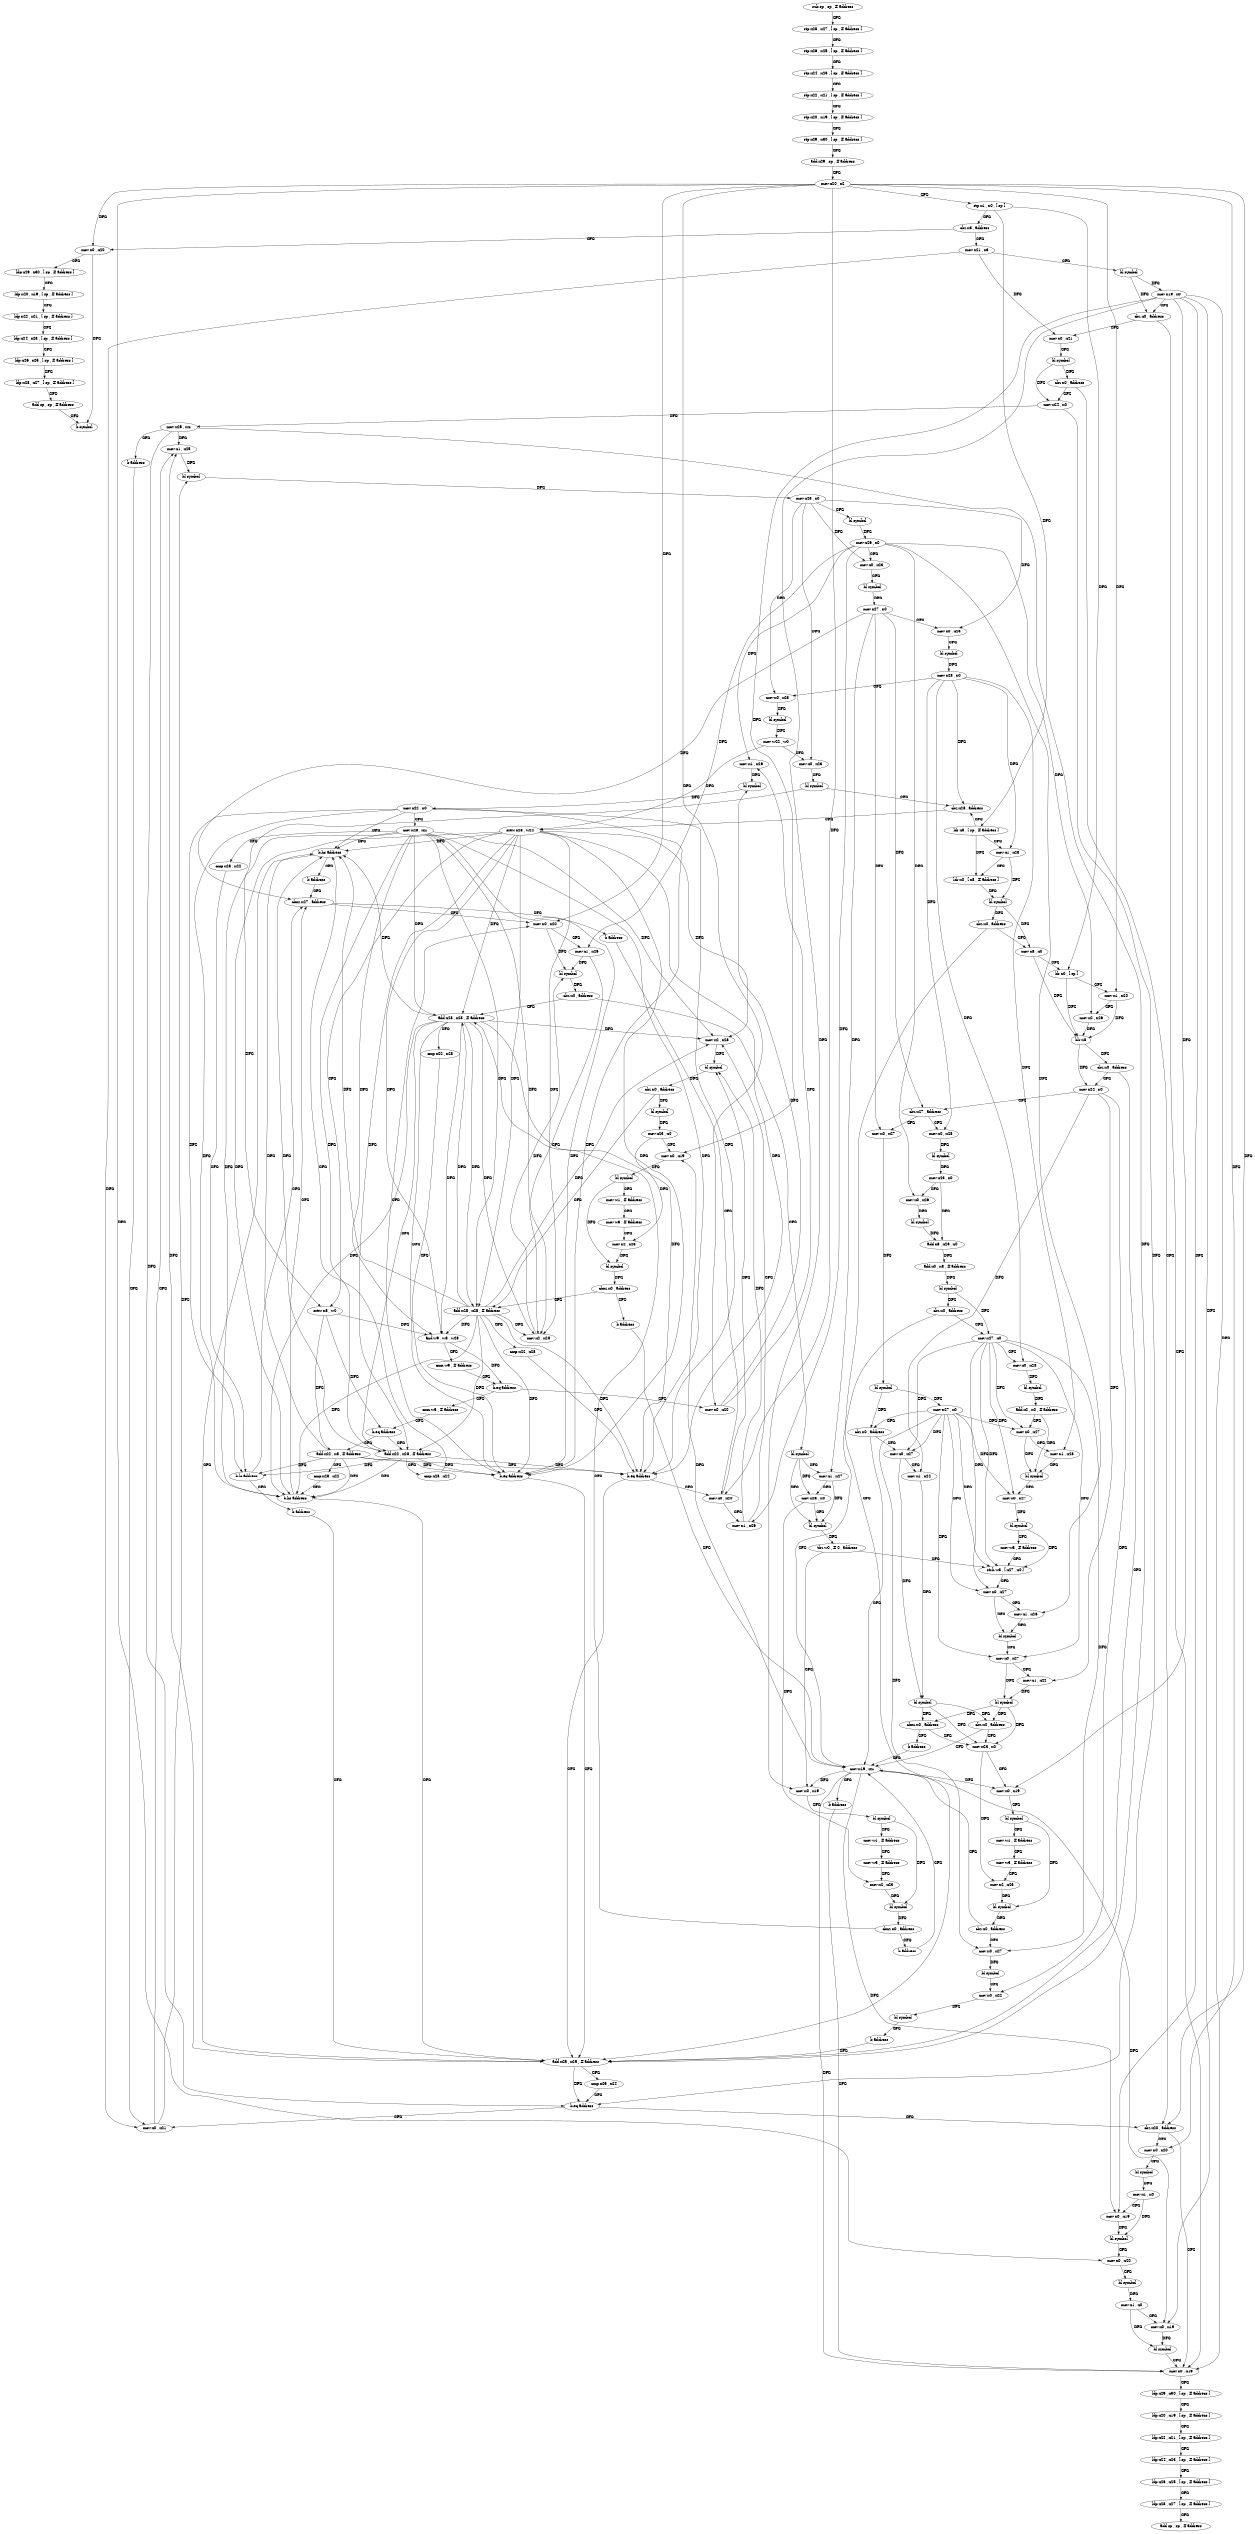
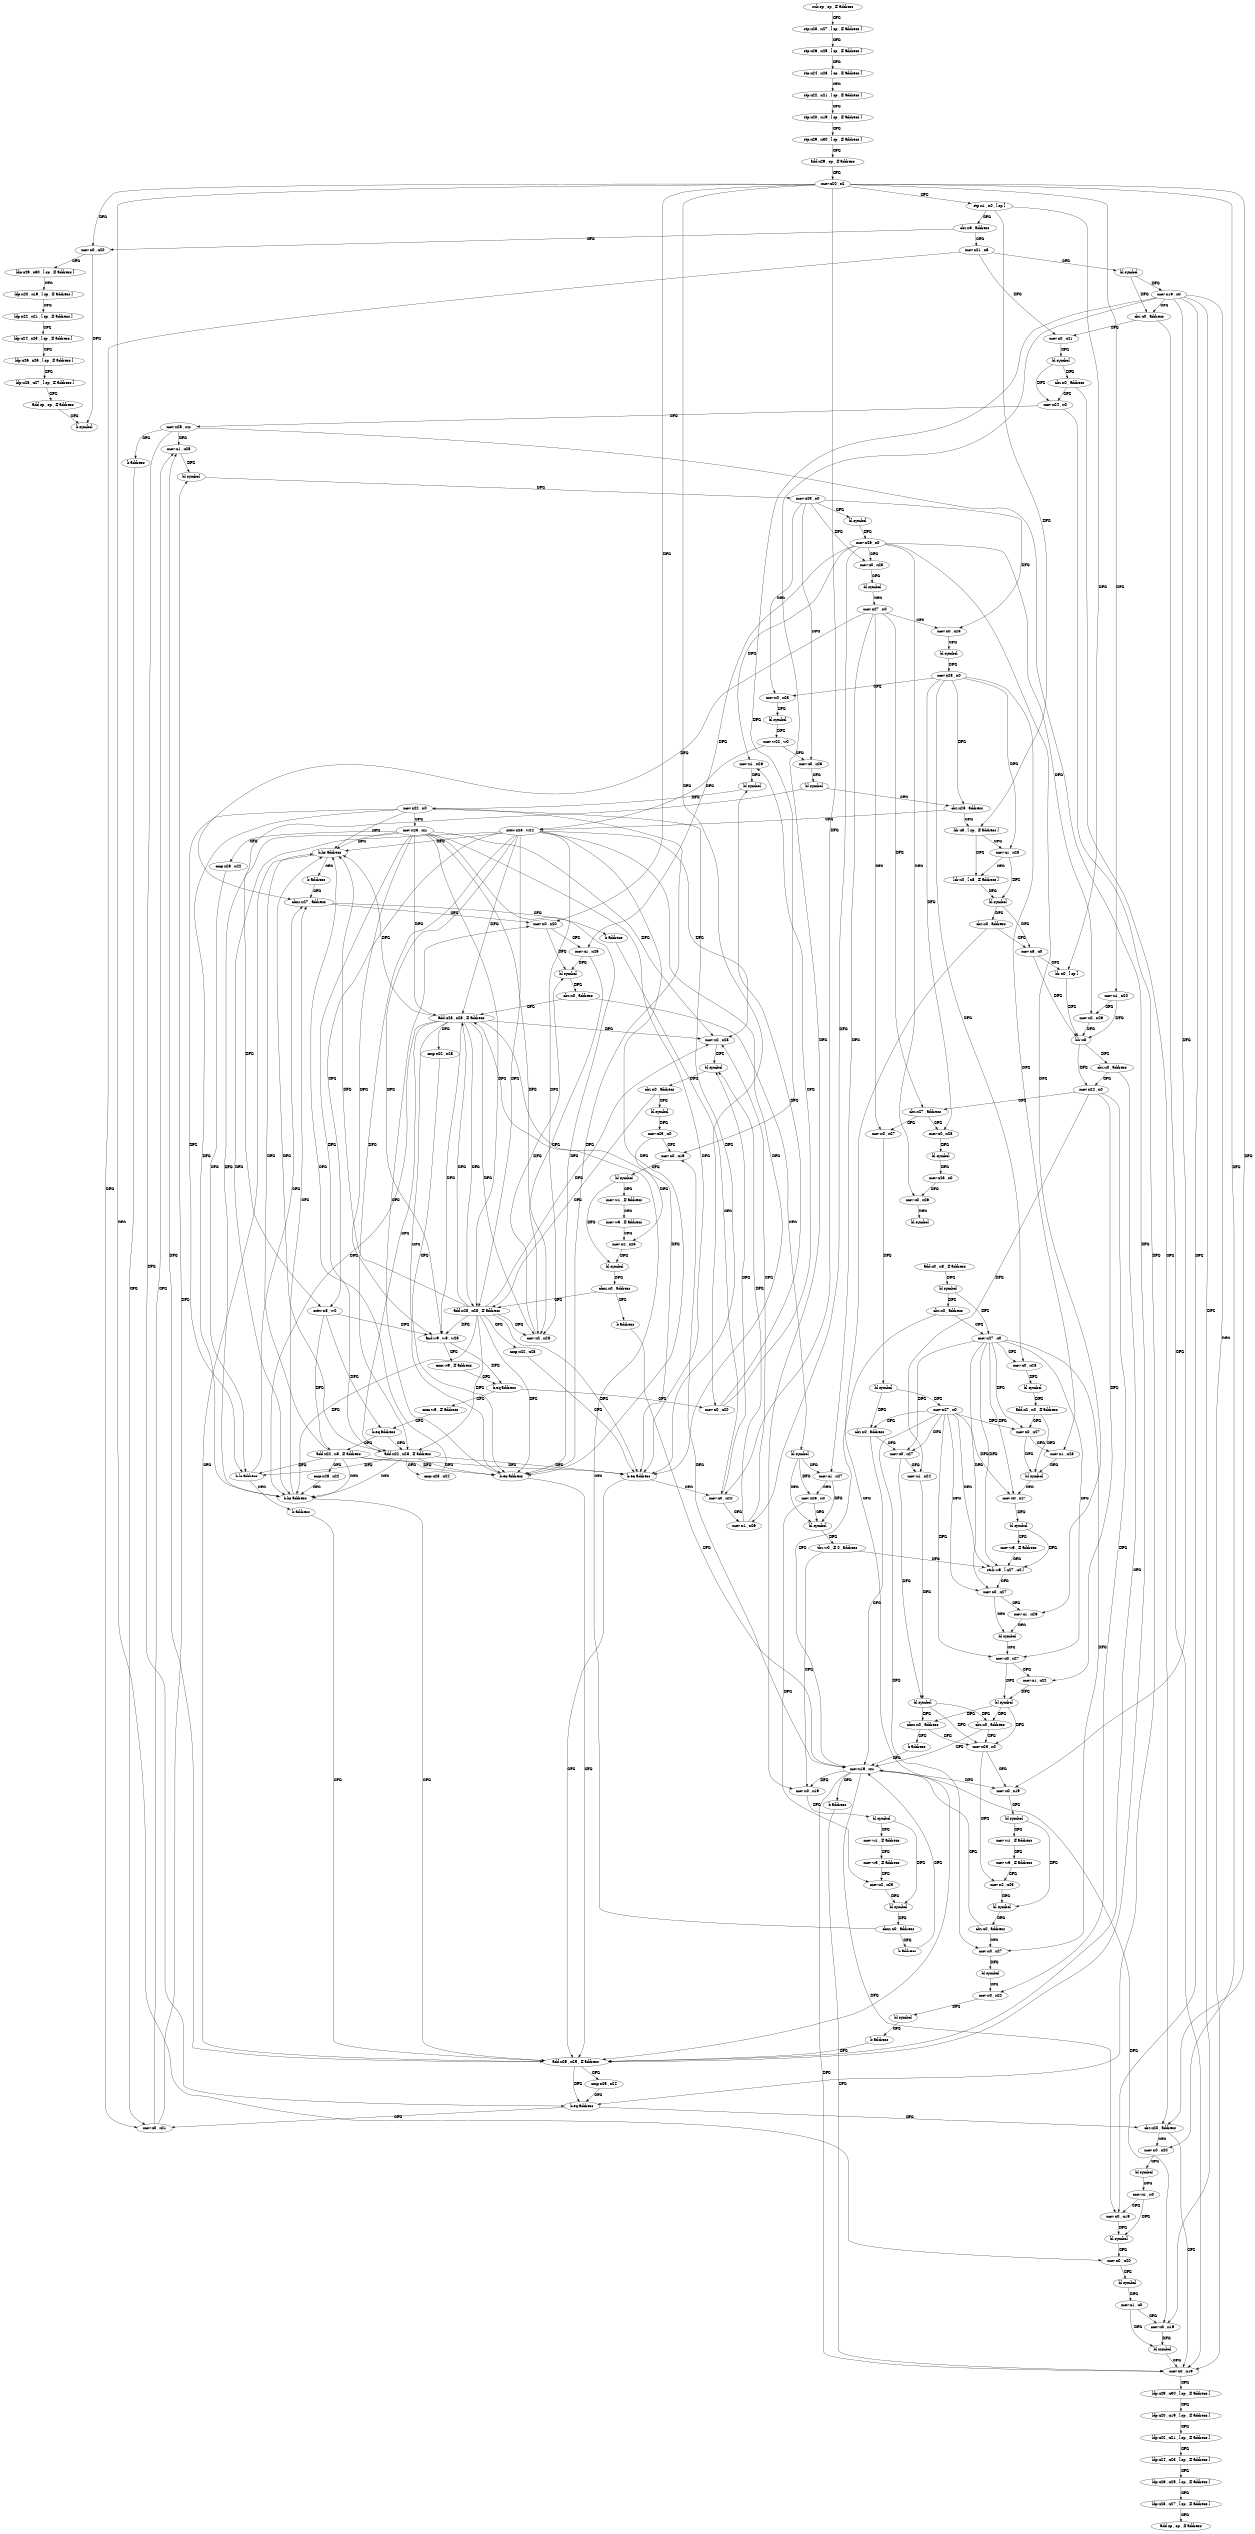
edge "ldr x8 , [ sp , # address ]" -> "cbz x28 , address": reversed
edge "ldr x0 , [ sp ]" -> "mov x1 , x20": removed, label "CFG"
node "add x8 , x23 , x0": removed
